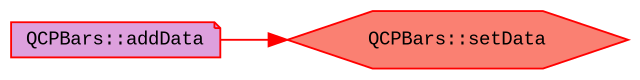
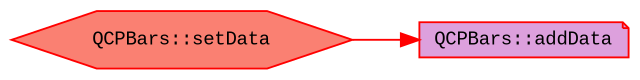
edge "QCPBars::addData" -> "QCPBars::setData": reversed
